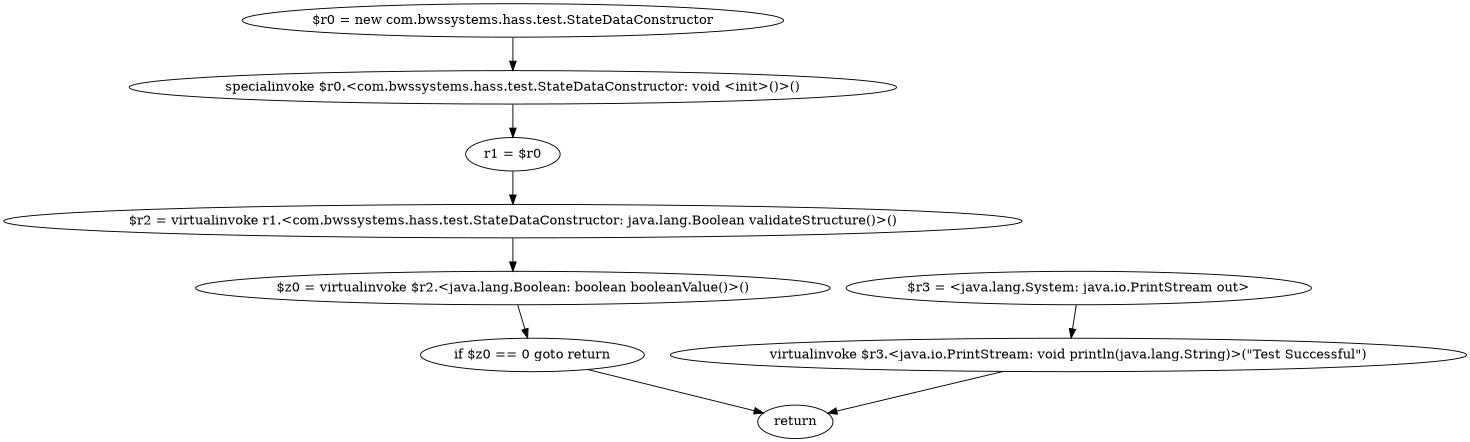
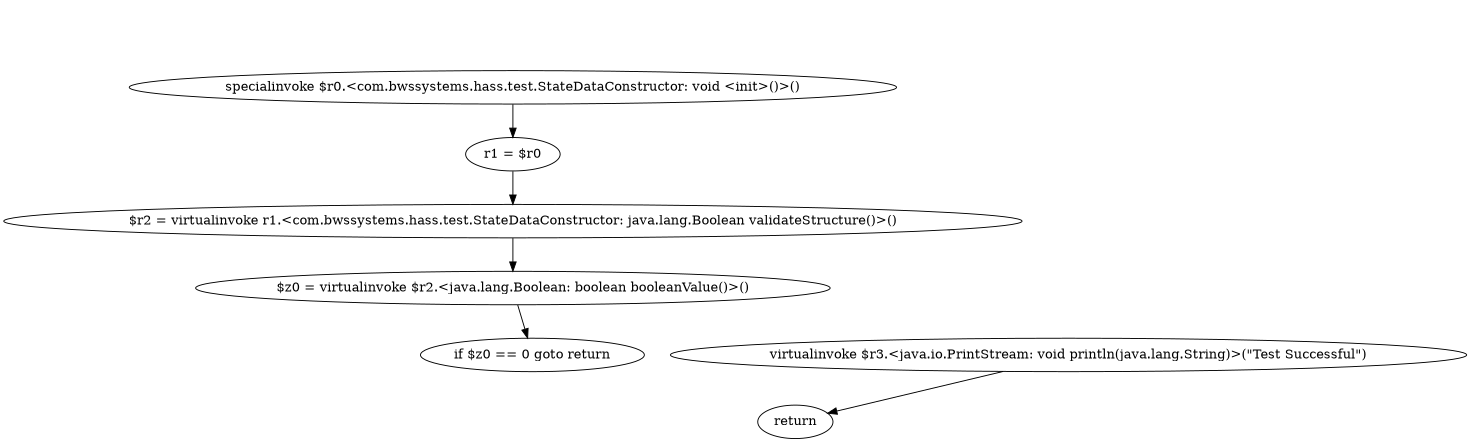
node "$r0 = new com.bwssystems.hass.test.StateDataConstructor": removed
node "$r3 = <java.lang.System: java.io.PrintStream out>": removed
edge "if $z0 == 0 goto return" -> "return": removed
